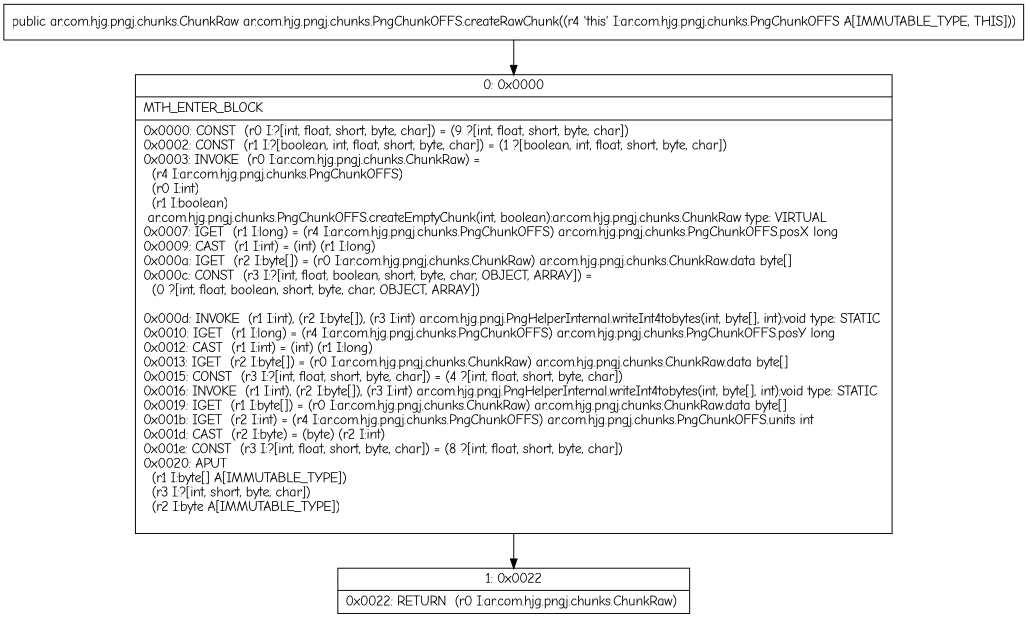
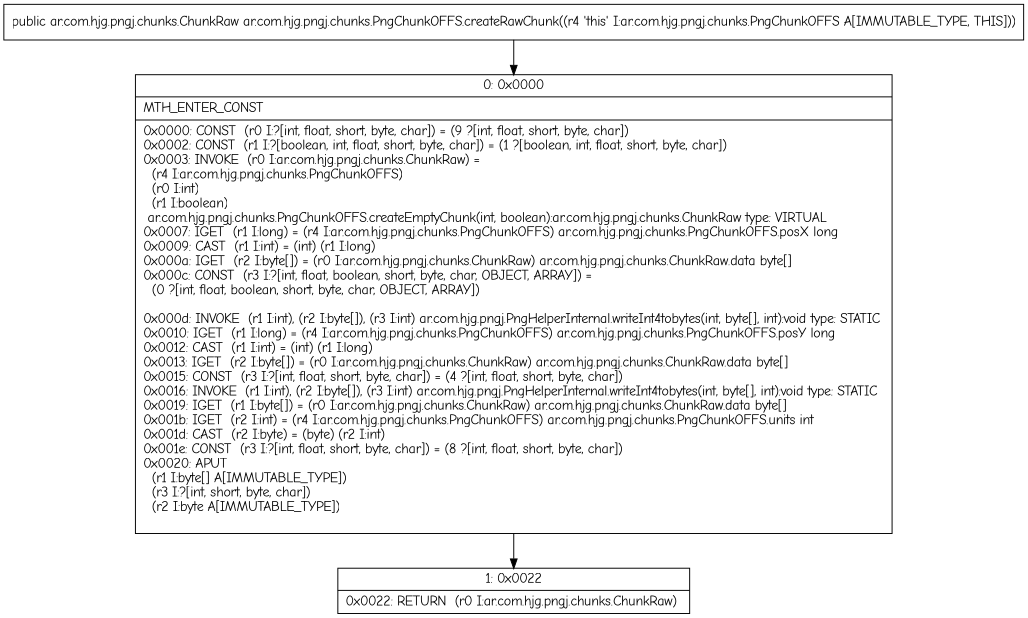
node "0: 0x0000": text "MTH_ENTER_BLOCK" -> "MTH_ENTER_CONST"
